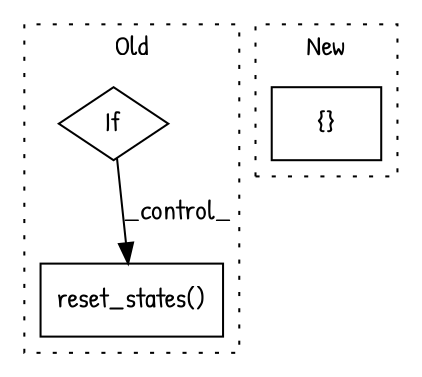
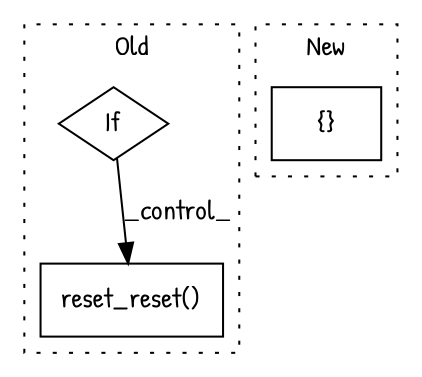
node "reset_states()": label "reset_states()" -> "reset_reset()"
